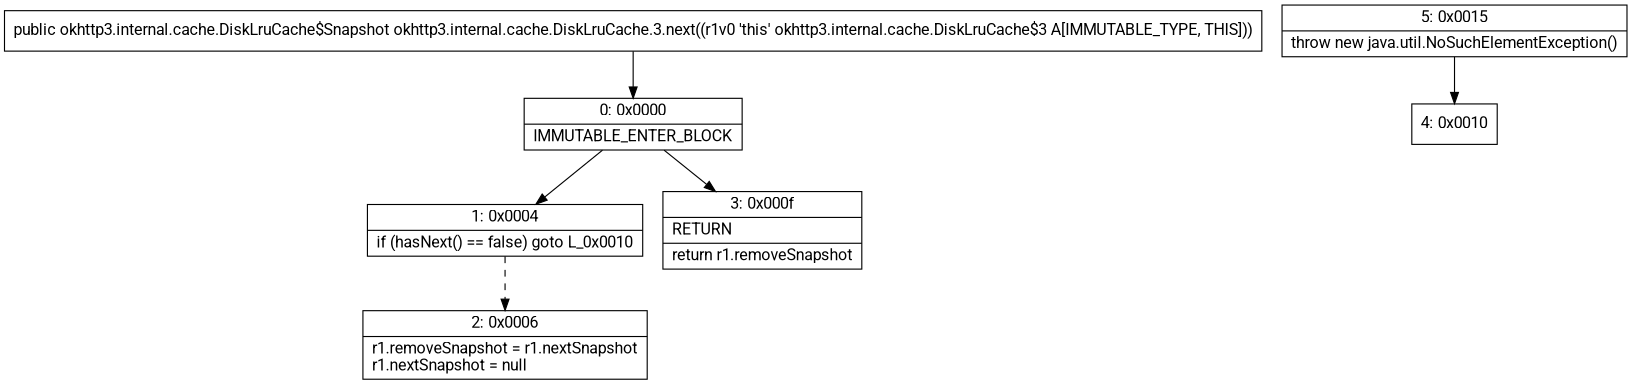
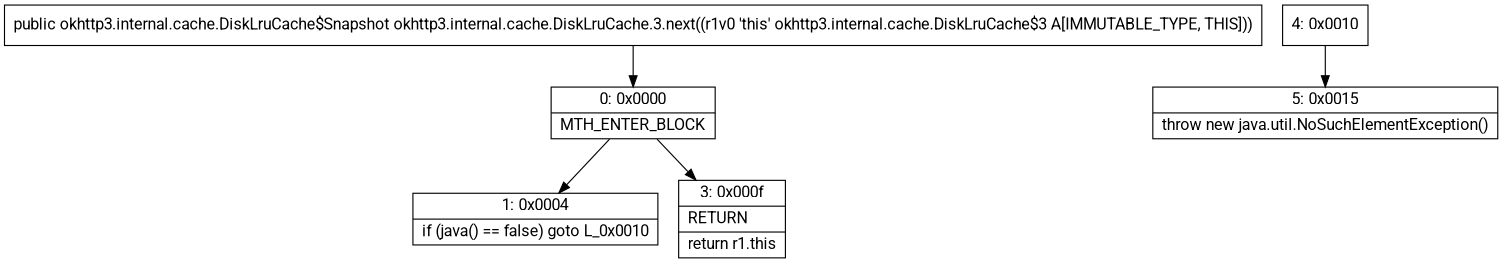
edge "5: 0x0015" -> "4: 0x0010": reversed
node "0: 0x0000": text "IMMUTABLE_ENTER_BLOCK" -> "MTH_ENTER_BLOCK"
node "1: 0x0004": text "if (hasNext() == false) goto L_0x0010" -> "if (java() == false) goto L_0x0010"
node "3: 0x000f": text "return r1.removeSnapshot" -> "return r1.this"
node "2: 0x0006": removed
